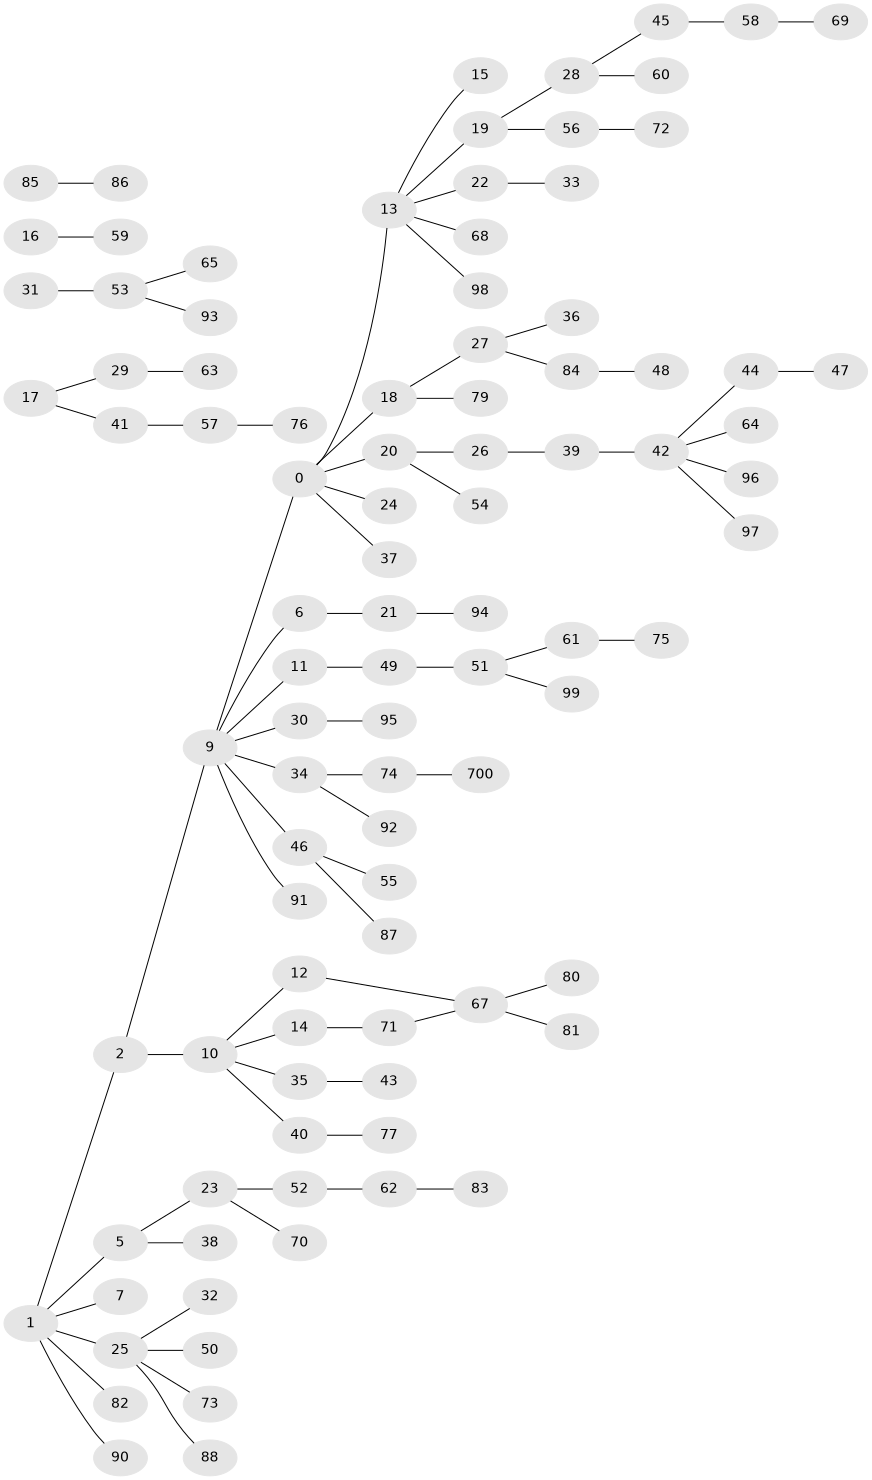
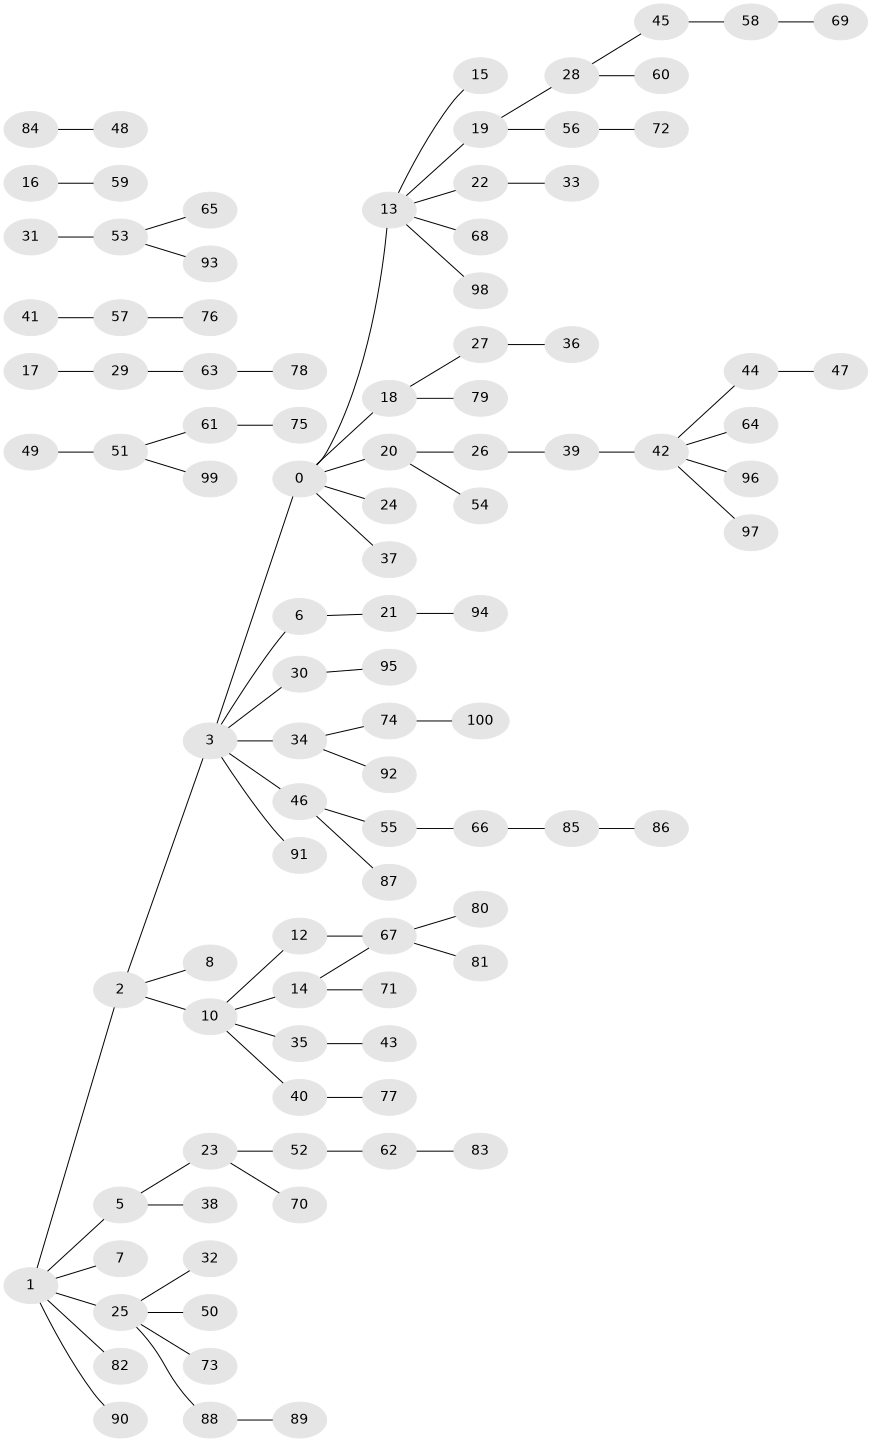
edge "27" -- "84": removed
node "78": added
edge "17" -- "41": removed
node "11": removed
node "9": label "9" -> "3"
node "700": label "700" -> "100"
node "66": added
node "8": added
edge "67" -- "71": now "67" -- "14"
node "89": added
